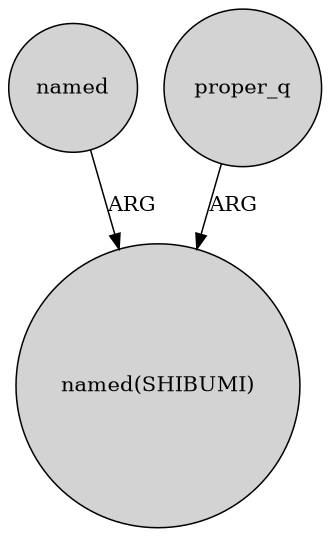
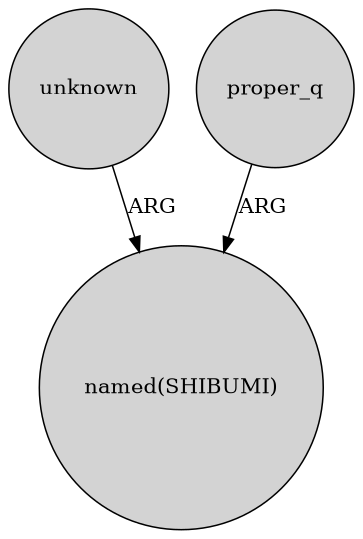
node "named": label "named" -> "unknown"
